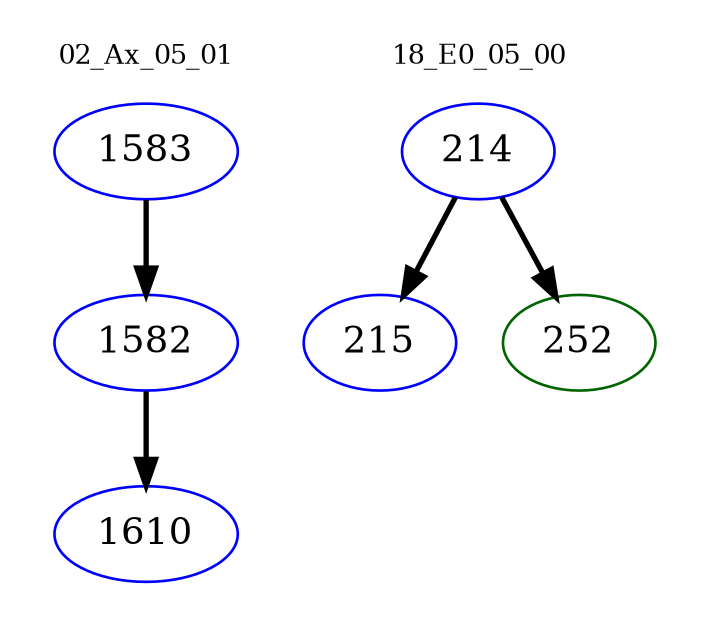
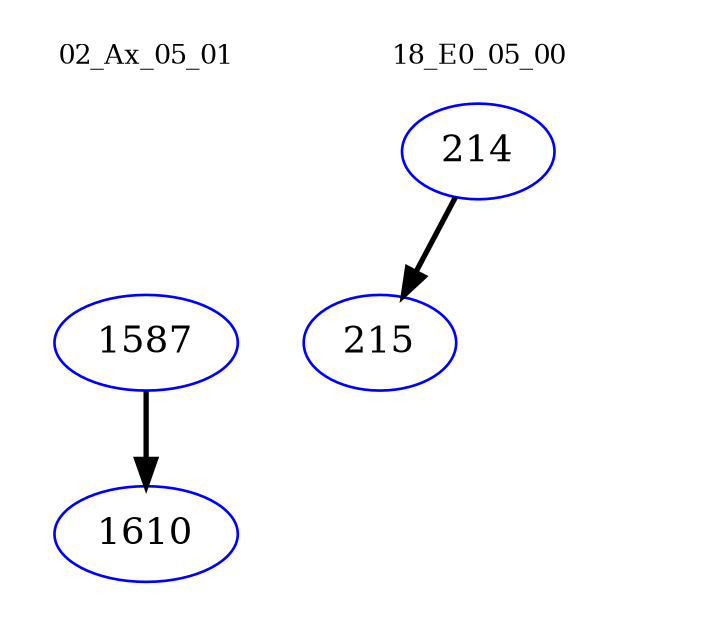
node "1583": removed
node "1582": label "1582" -> "1587"
node "252": removed
